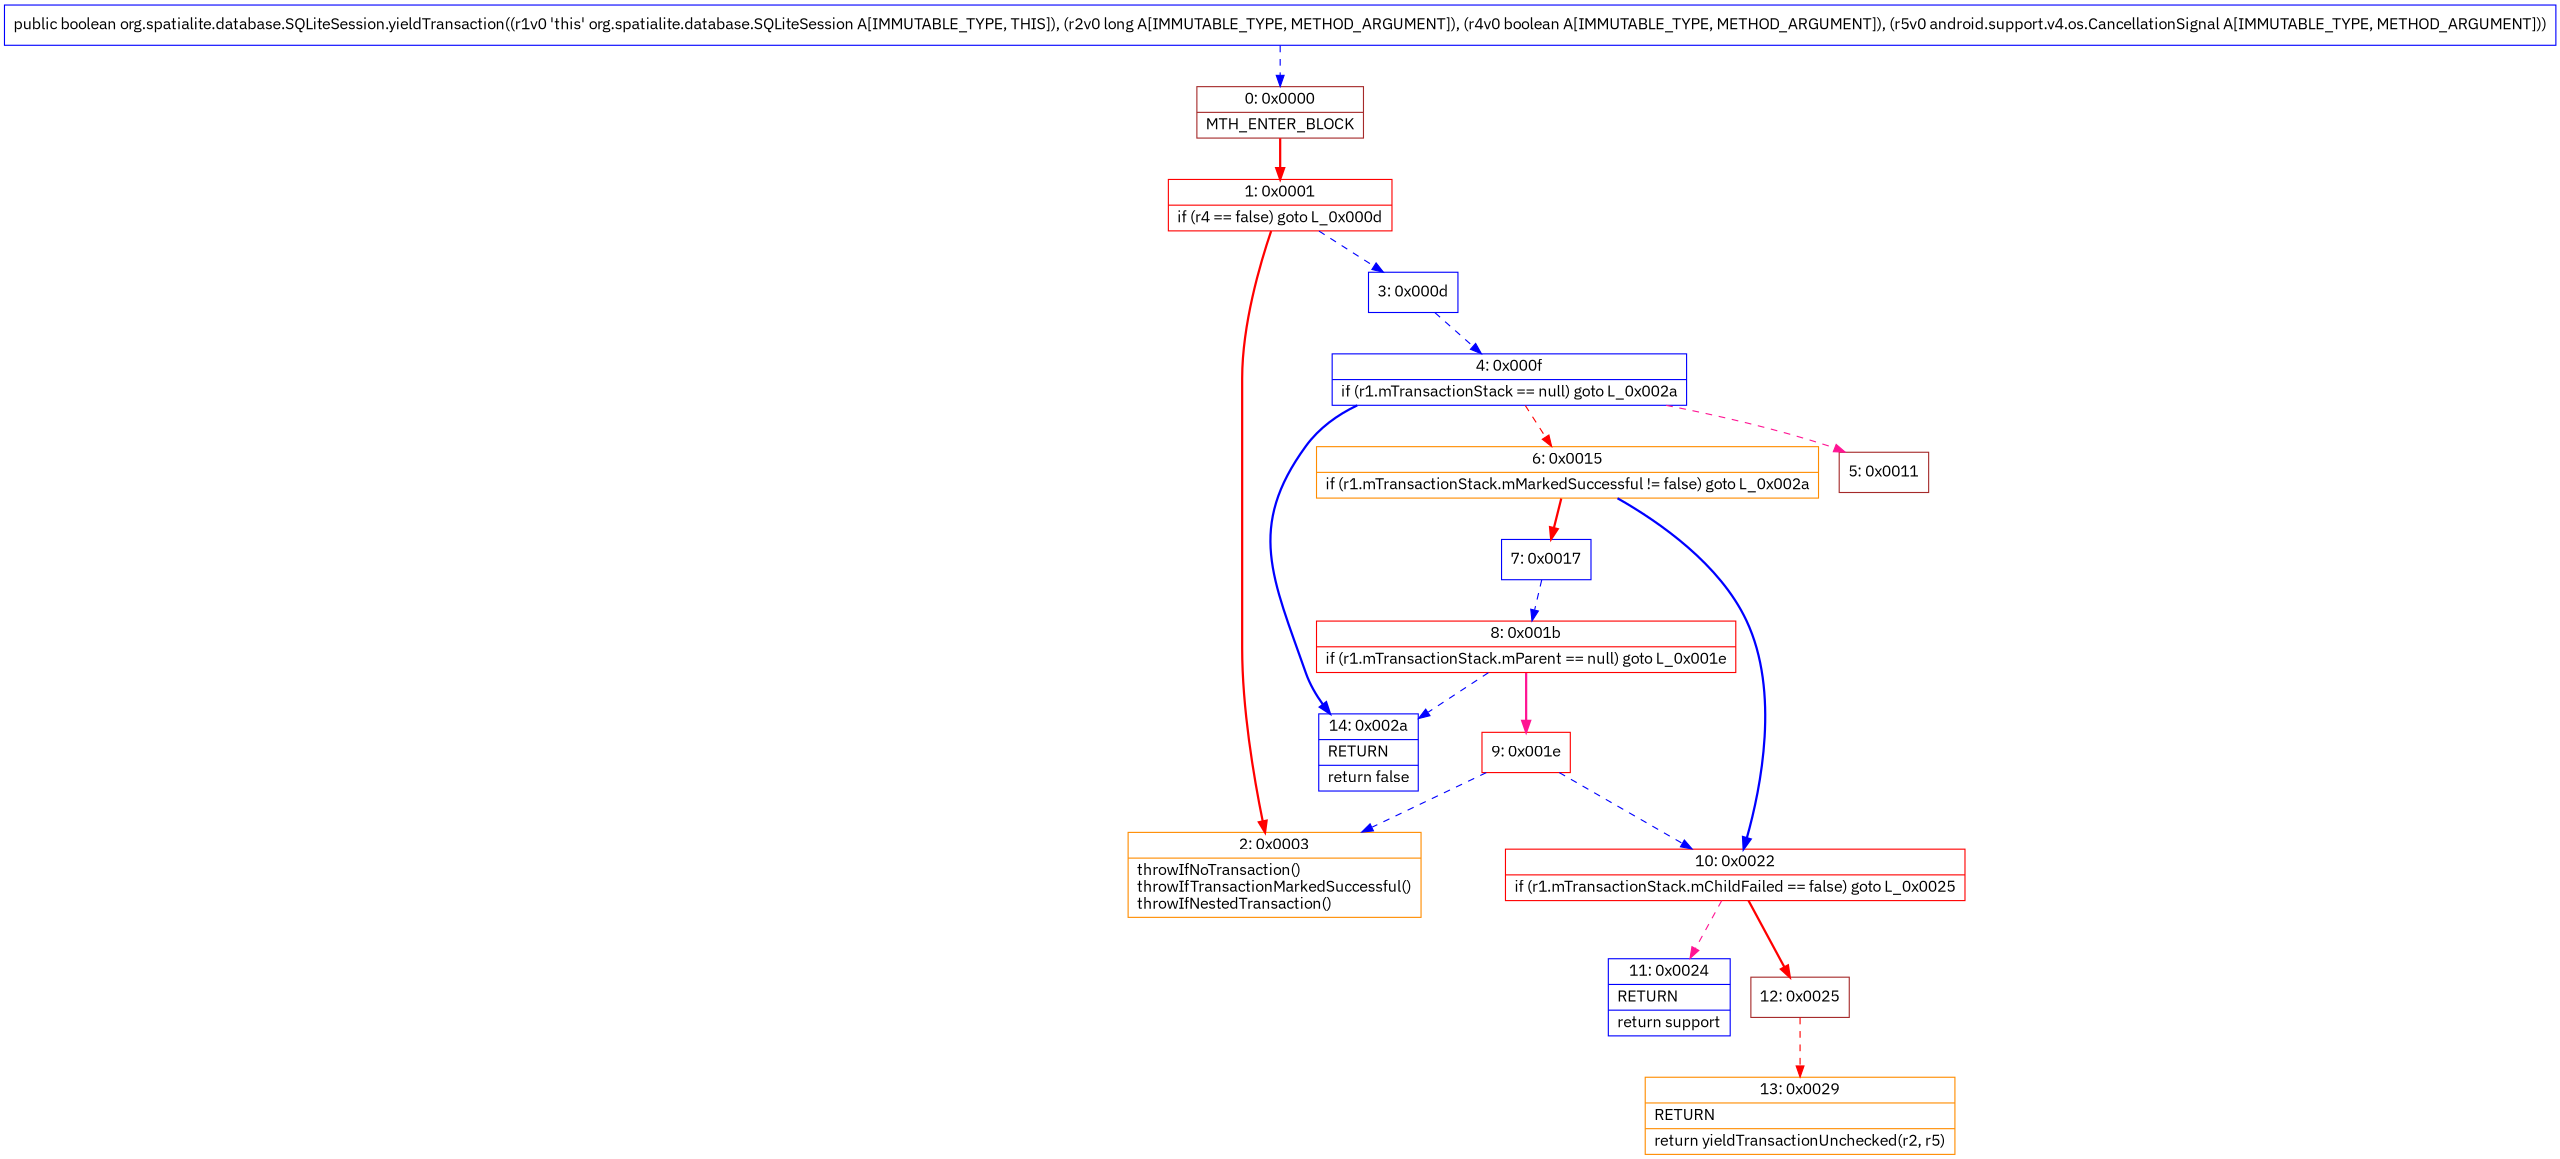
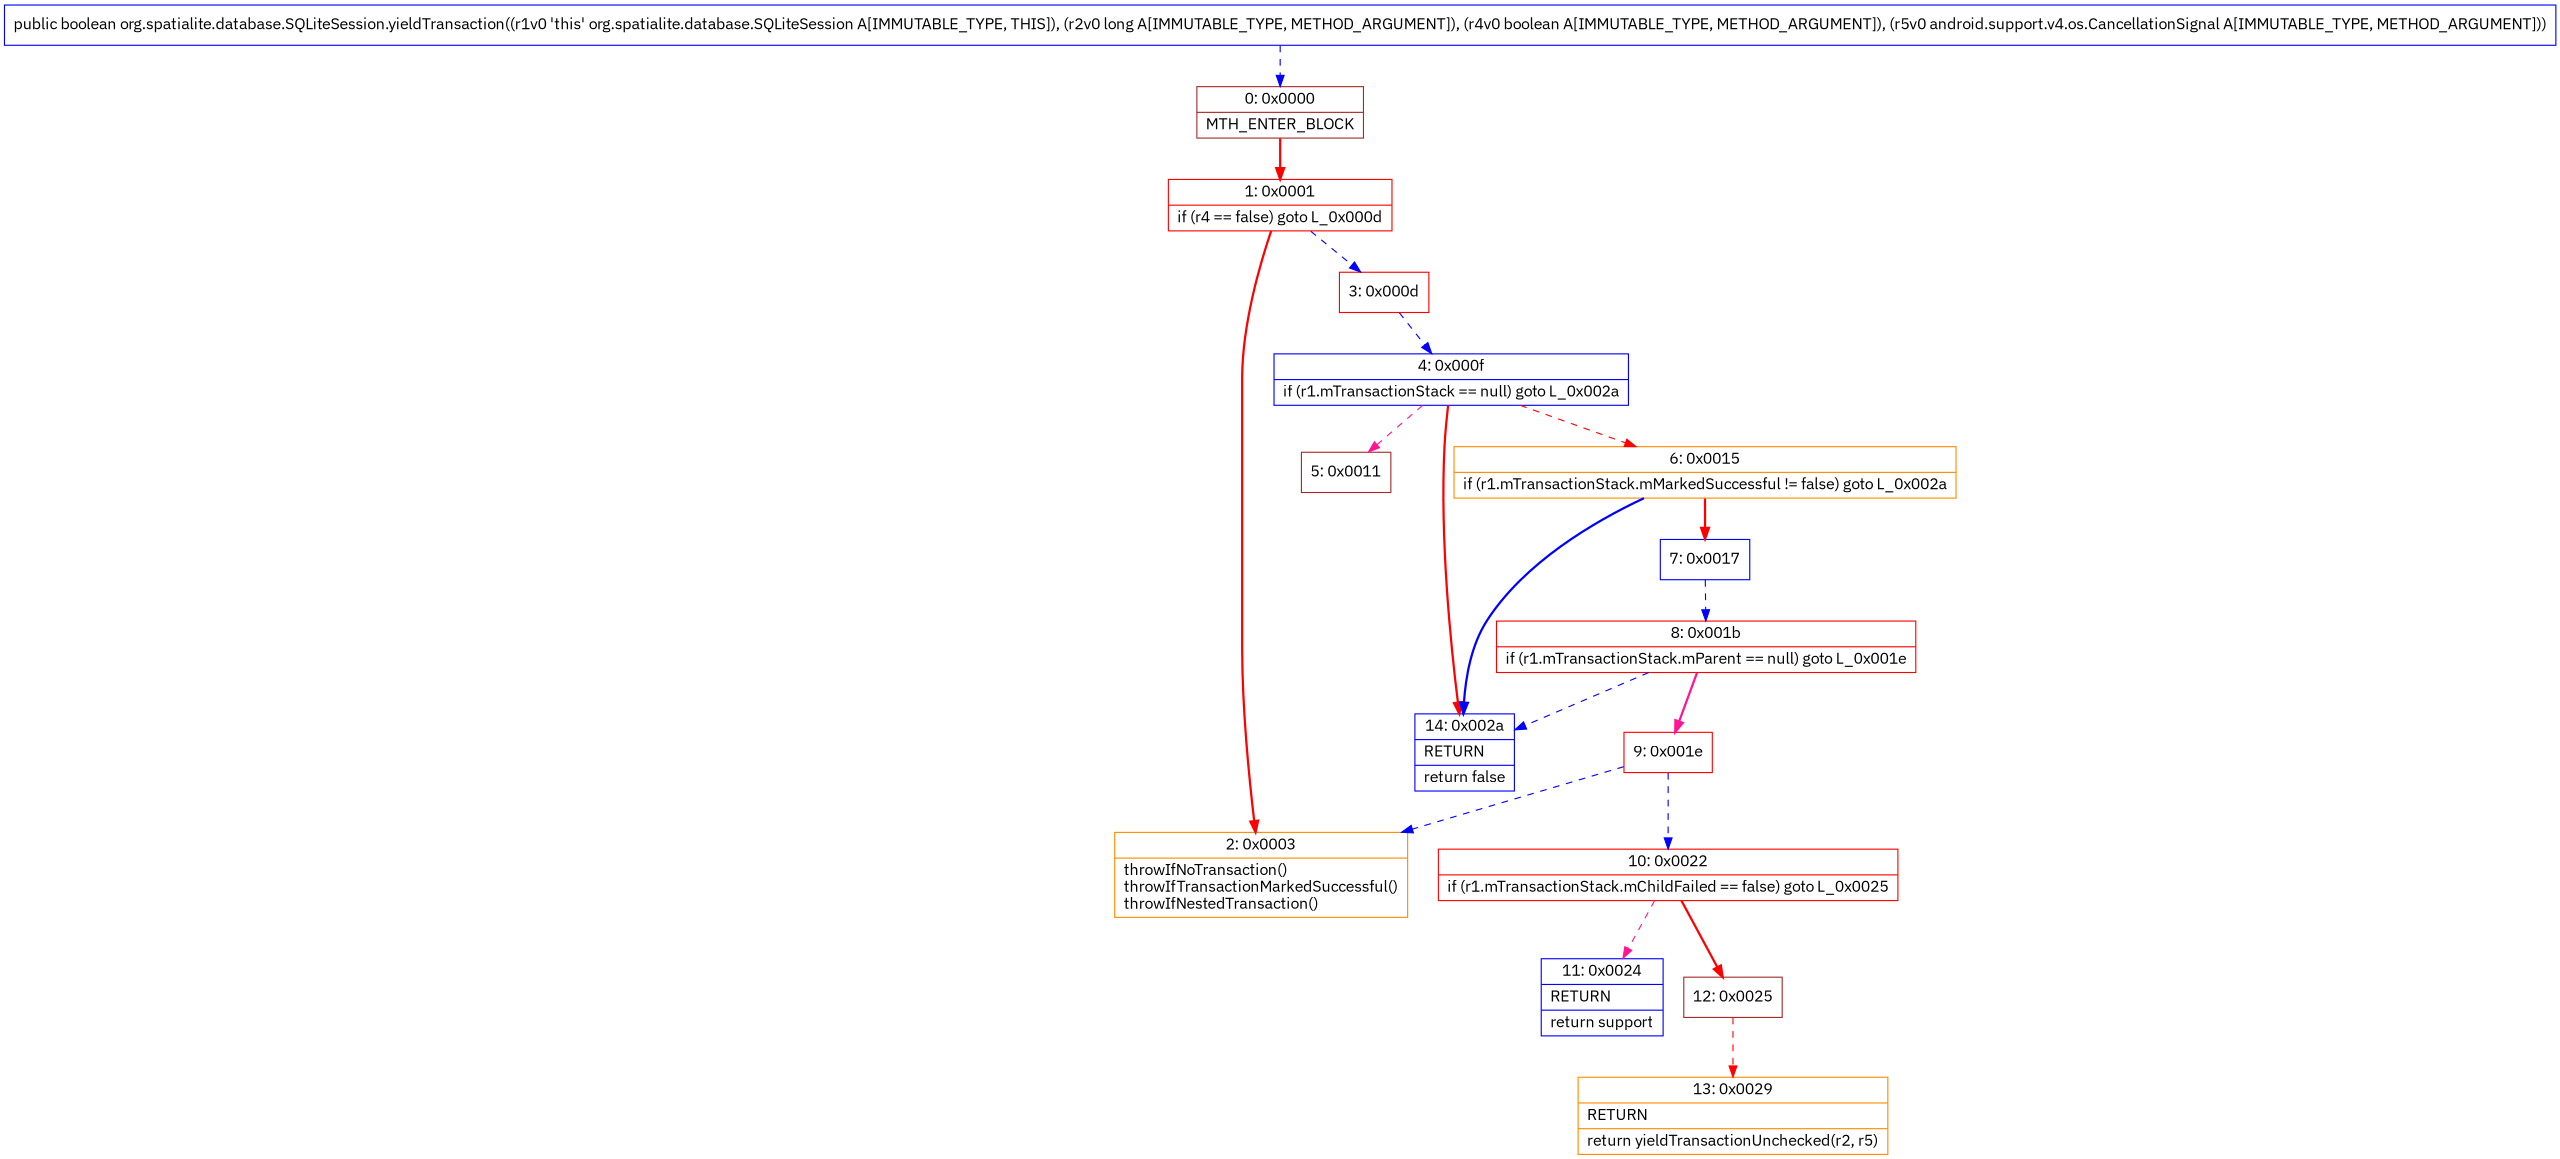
node "3: 0x000d": color blue -> red
edge "4: 0x000f" -> "14: 0x002a": color blue -> red
edge "6: 0x0015" -> "10: 0x0022": now "6: 0x0015" -> "14: 0x002a"
